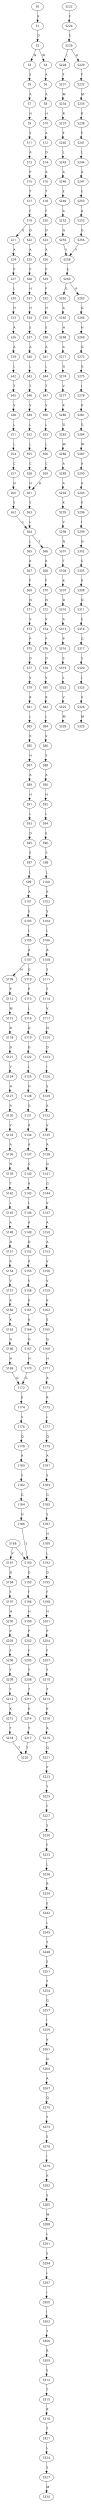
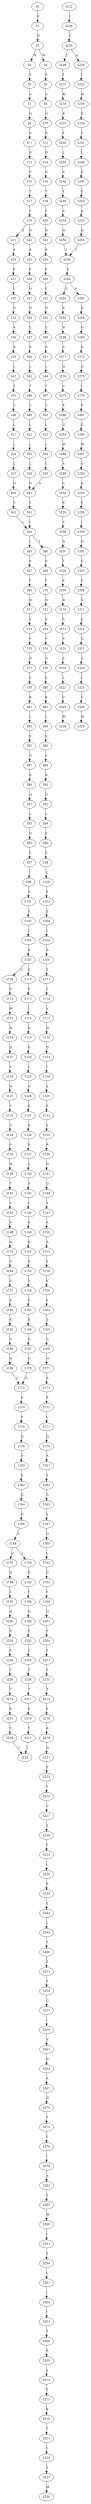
edge "S186" -> "S190": now "S186" -> "S188"
